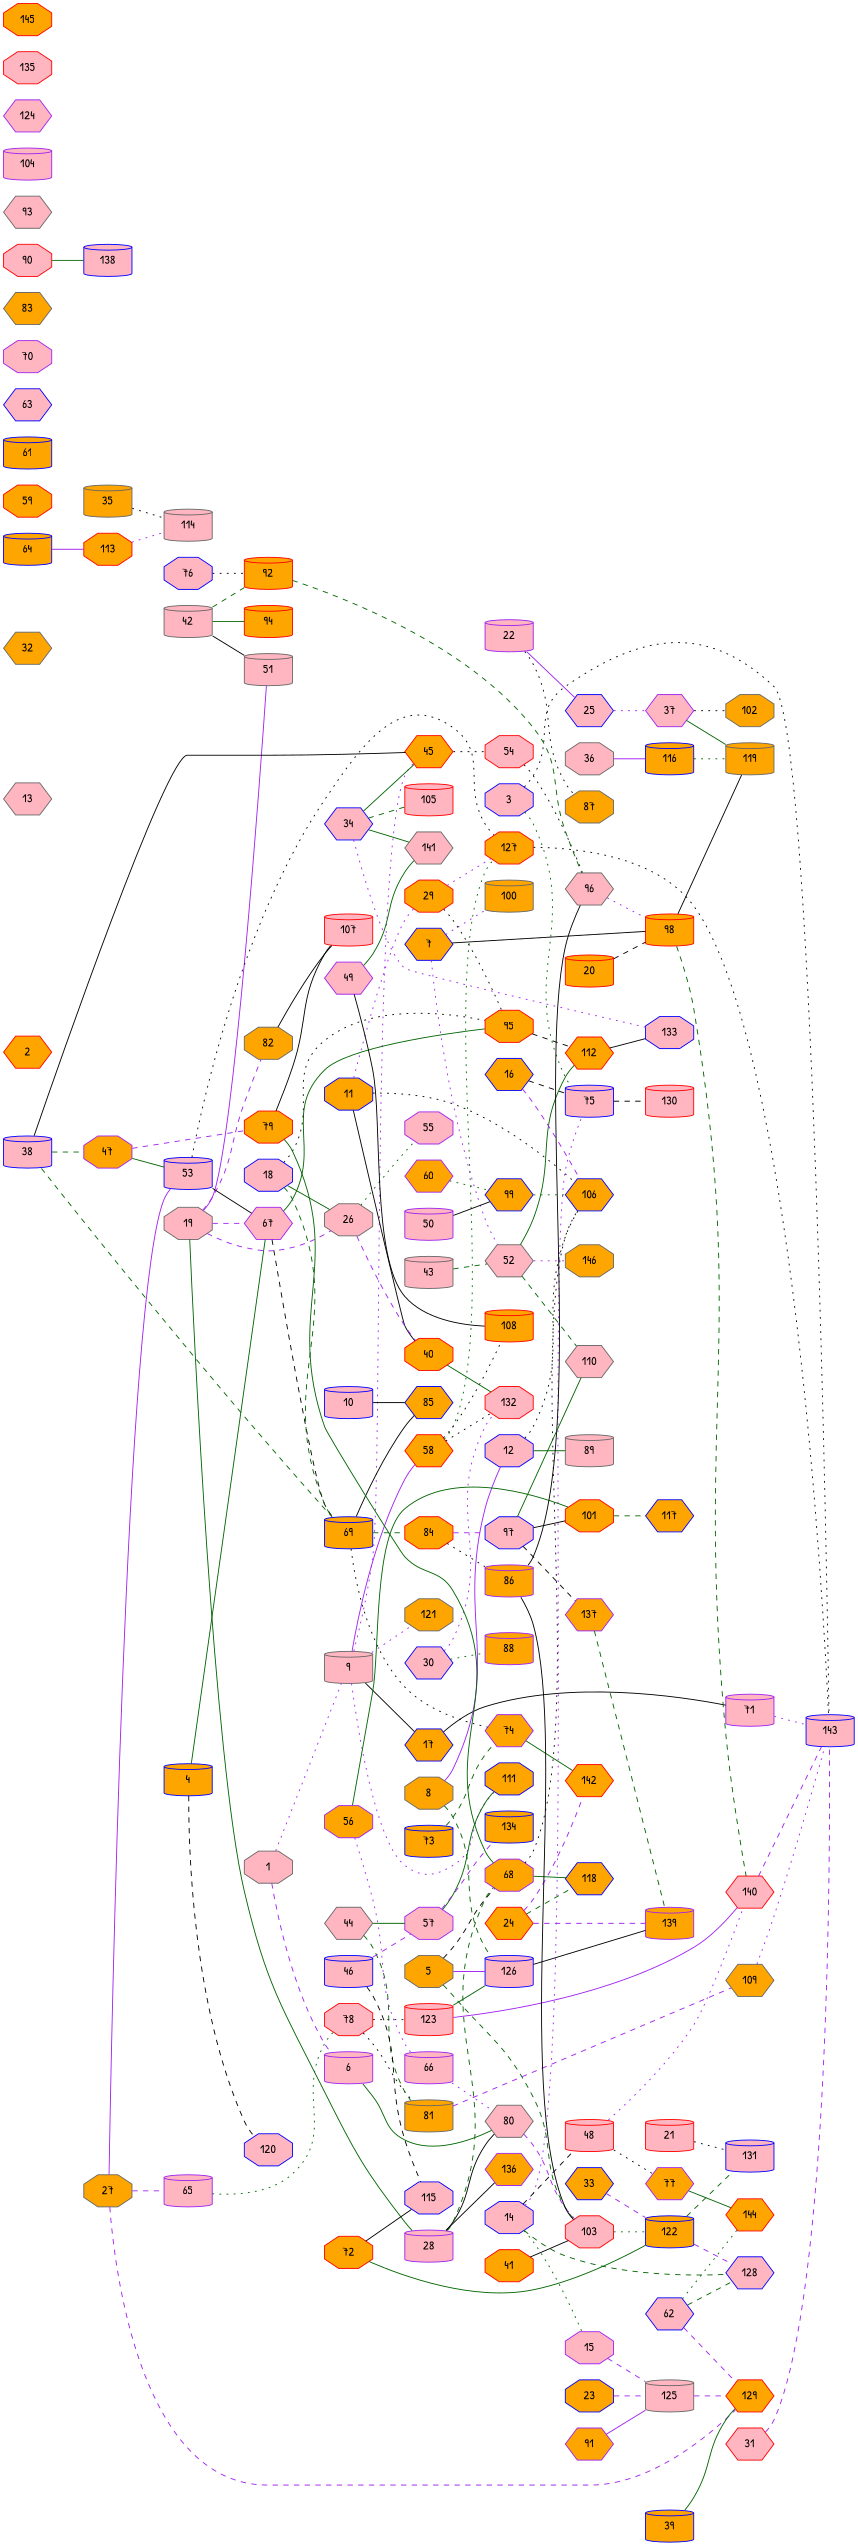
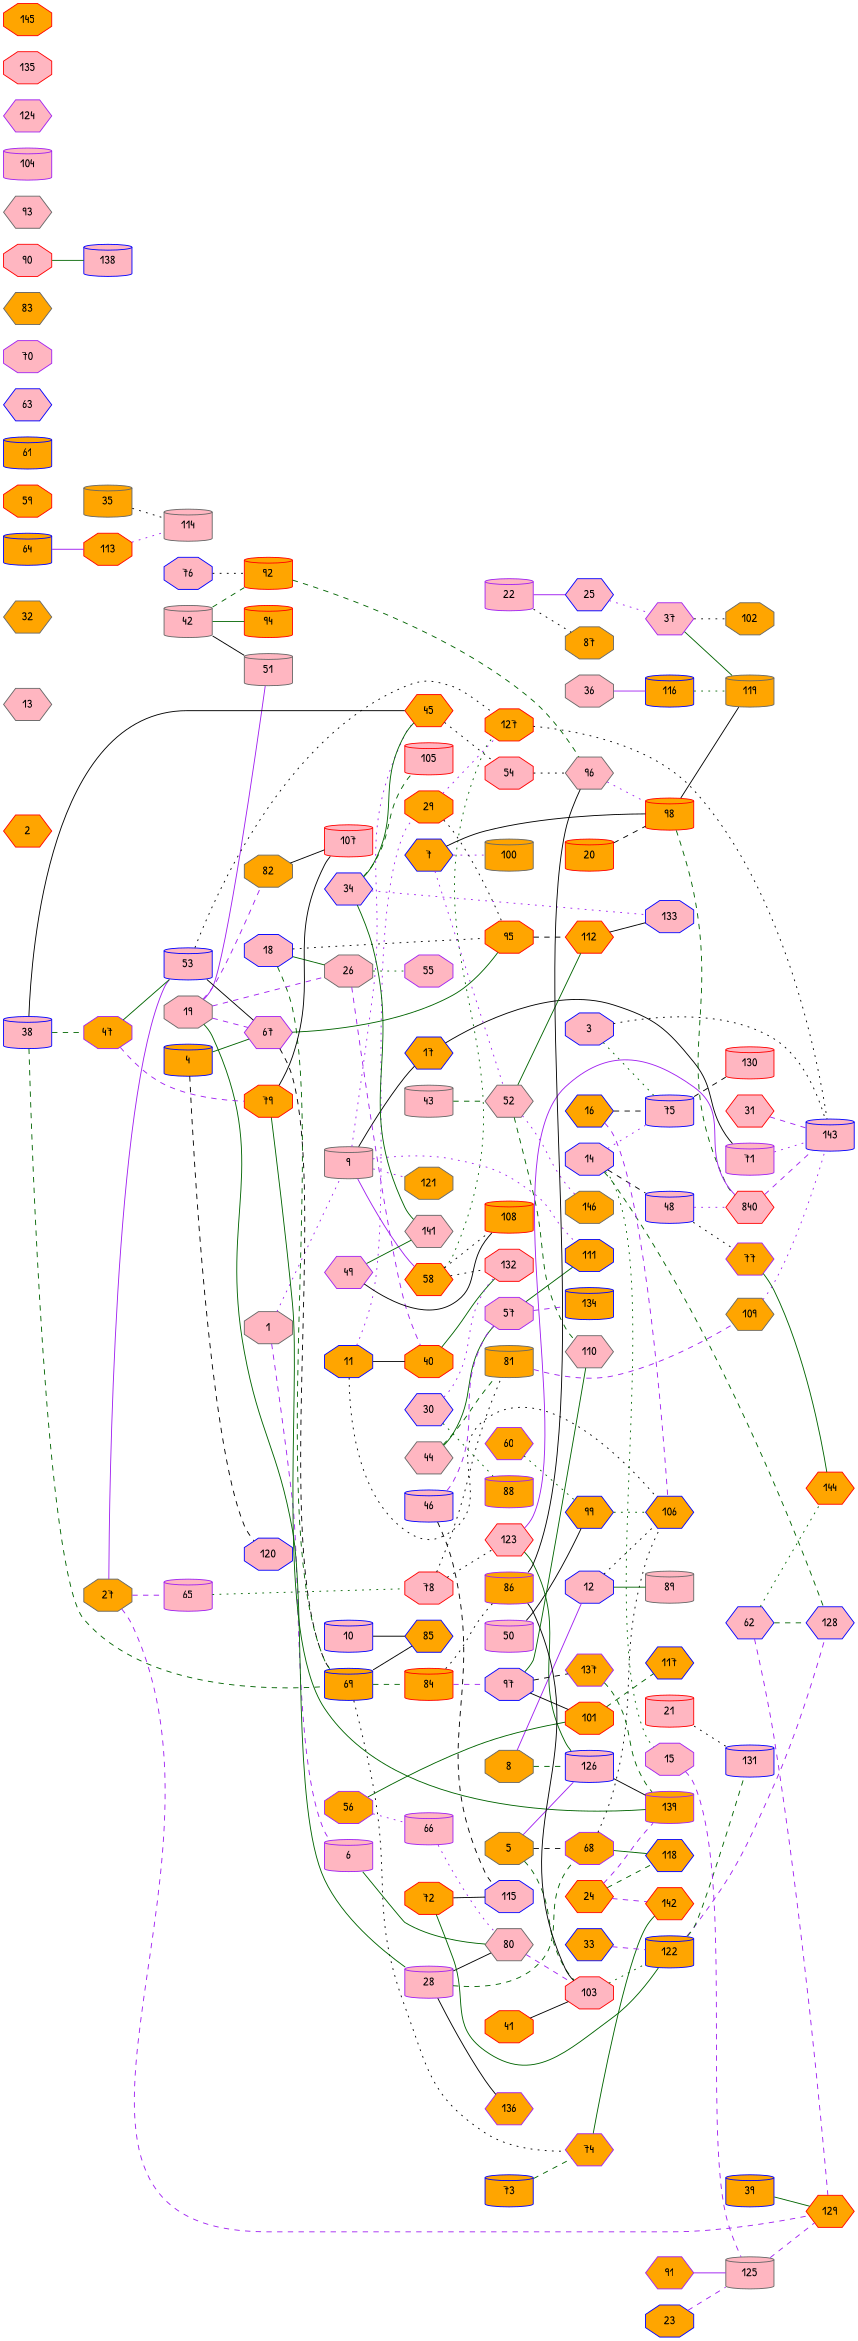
edge "79" -- "68": now "79" -- "139"
node "84": shape octagon -> cylinder
node "140": label "140" -> "840"
node "123": shape cylinder -> hexagon
node "48": color red -> blue
